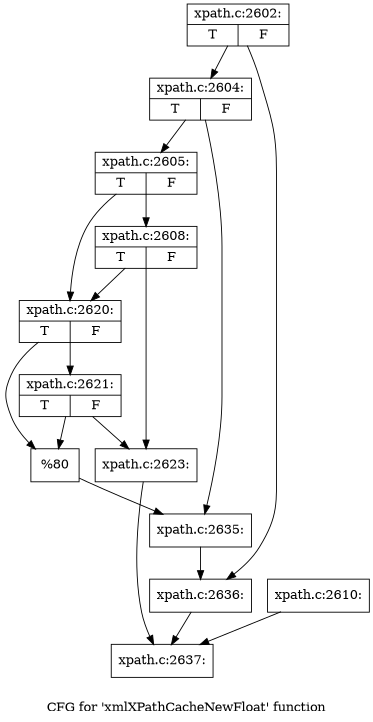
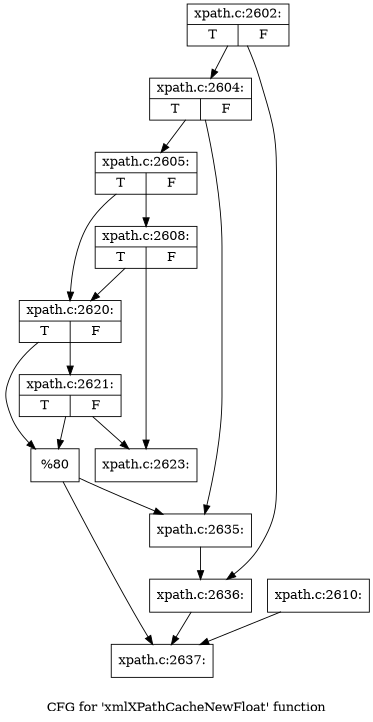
edge "xpath.c:2623:" -> "xpath.c:2637:": now "%80" -> "xpath.c:2637:"
